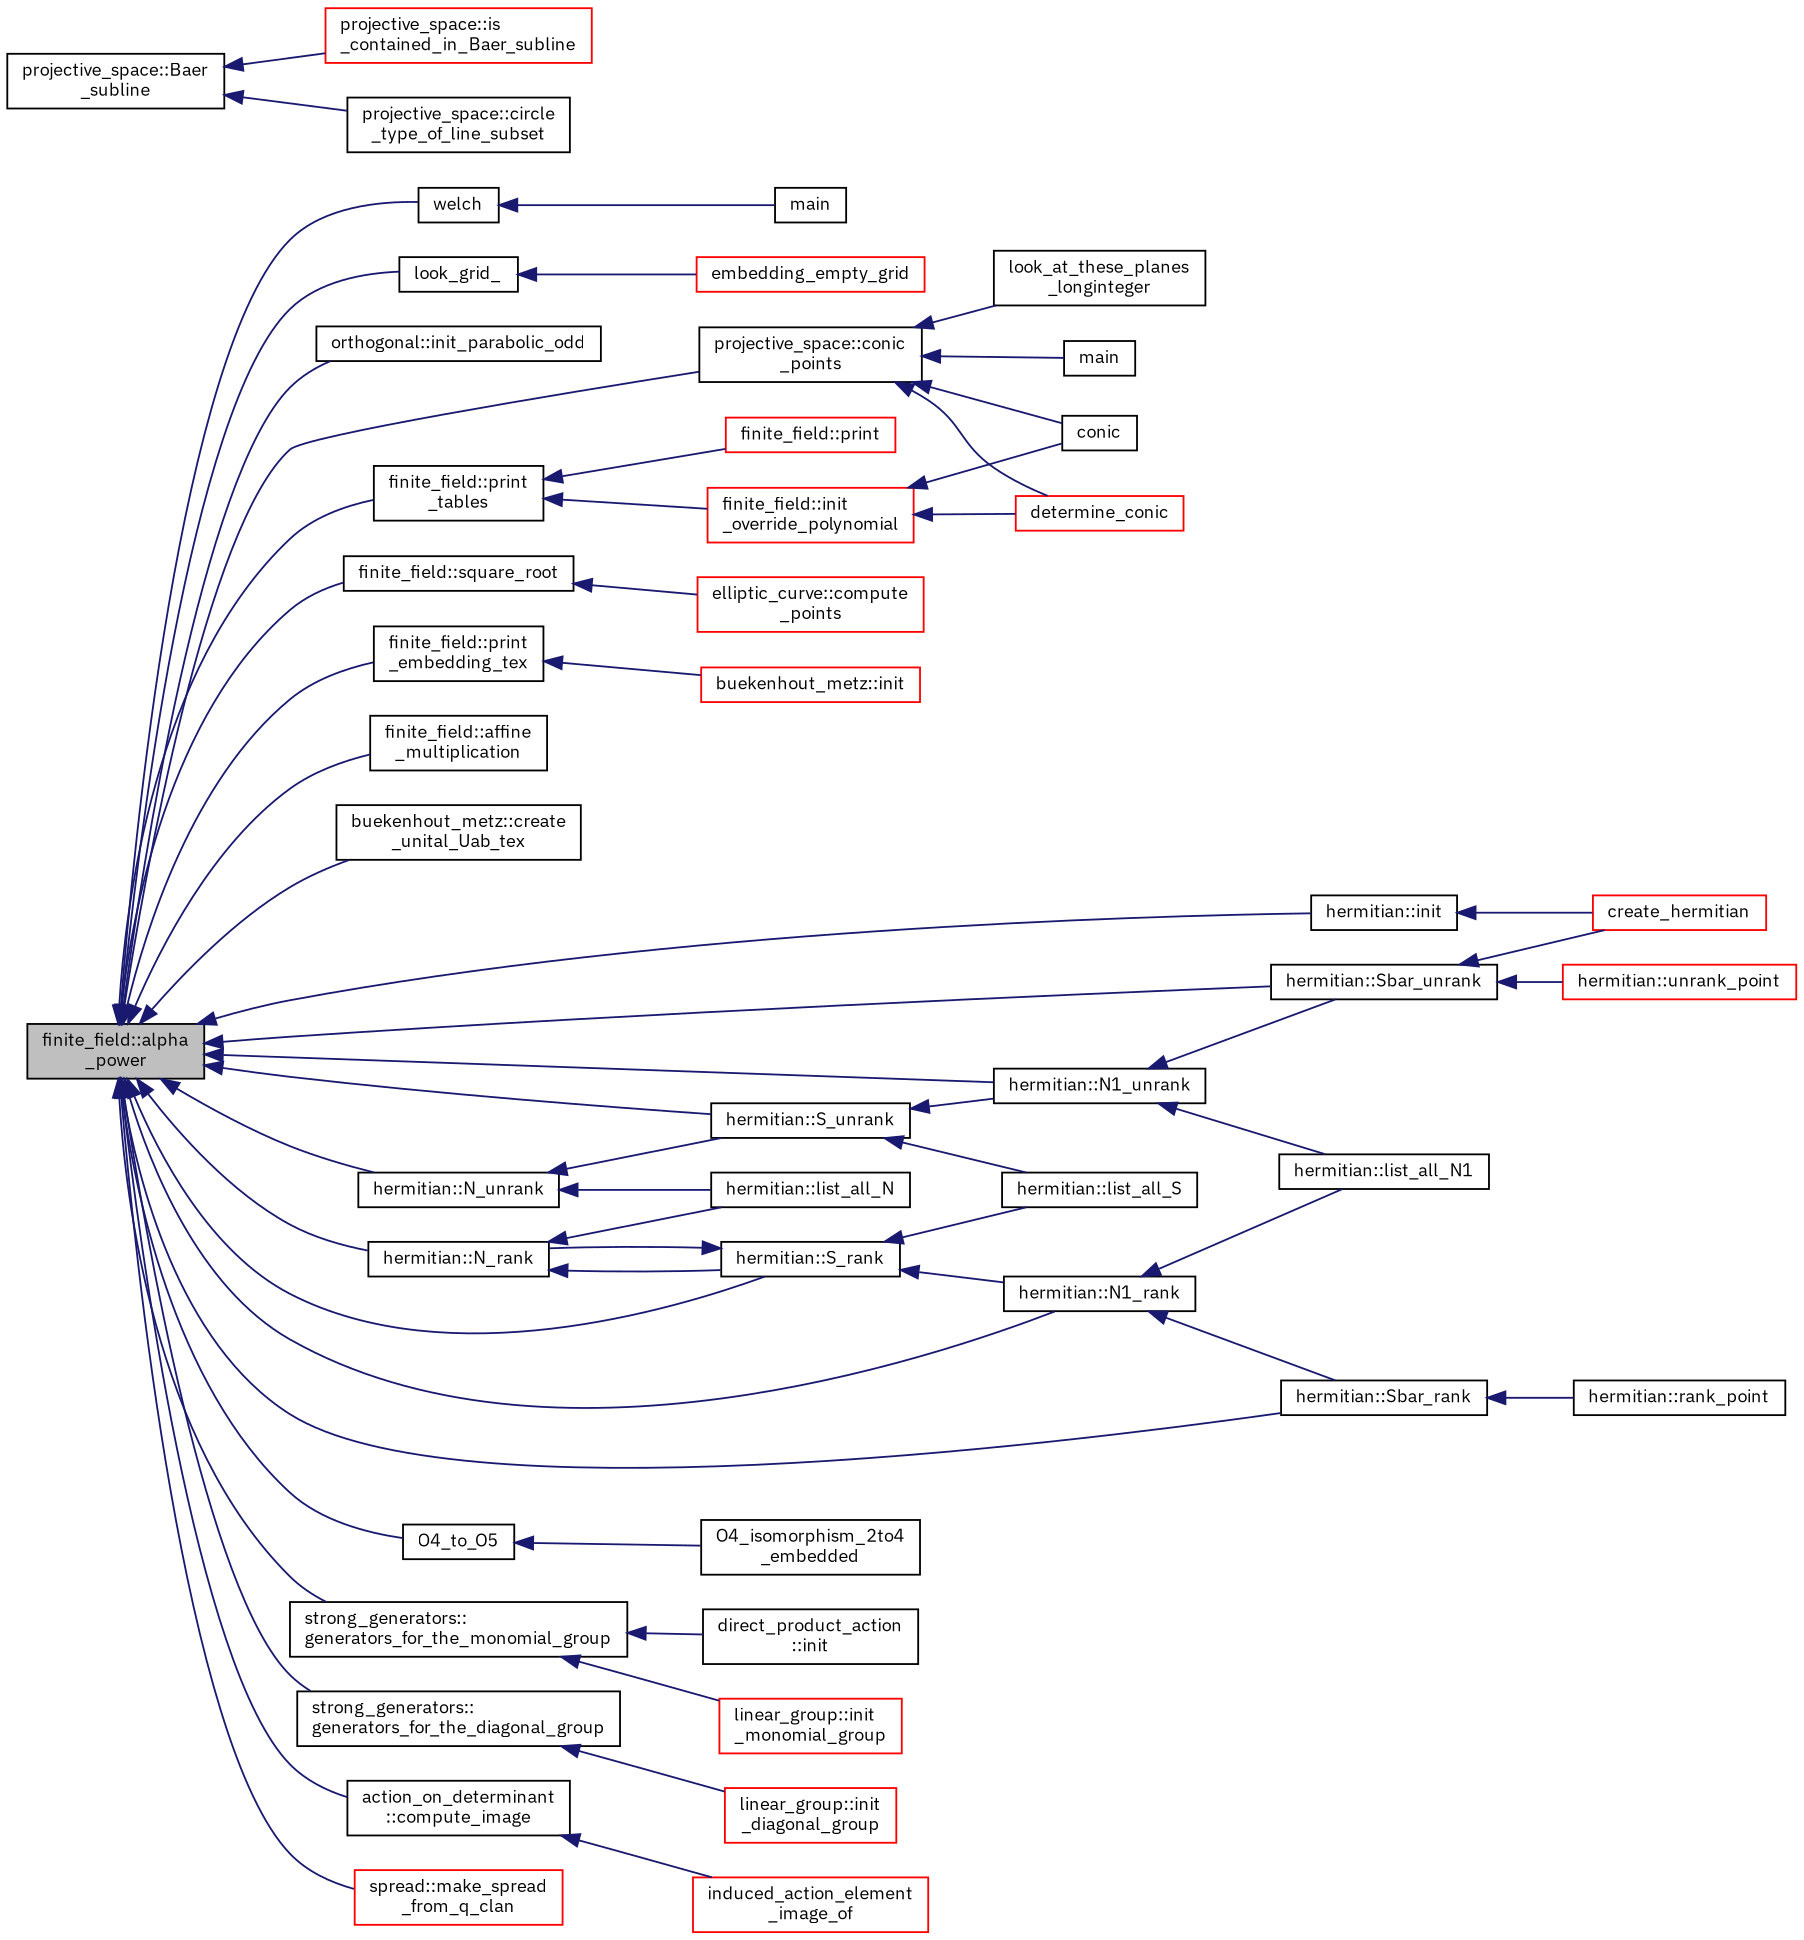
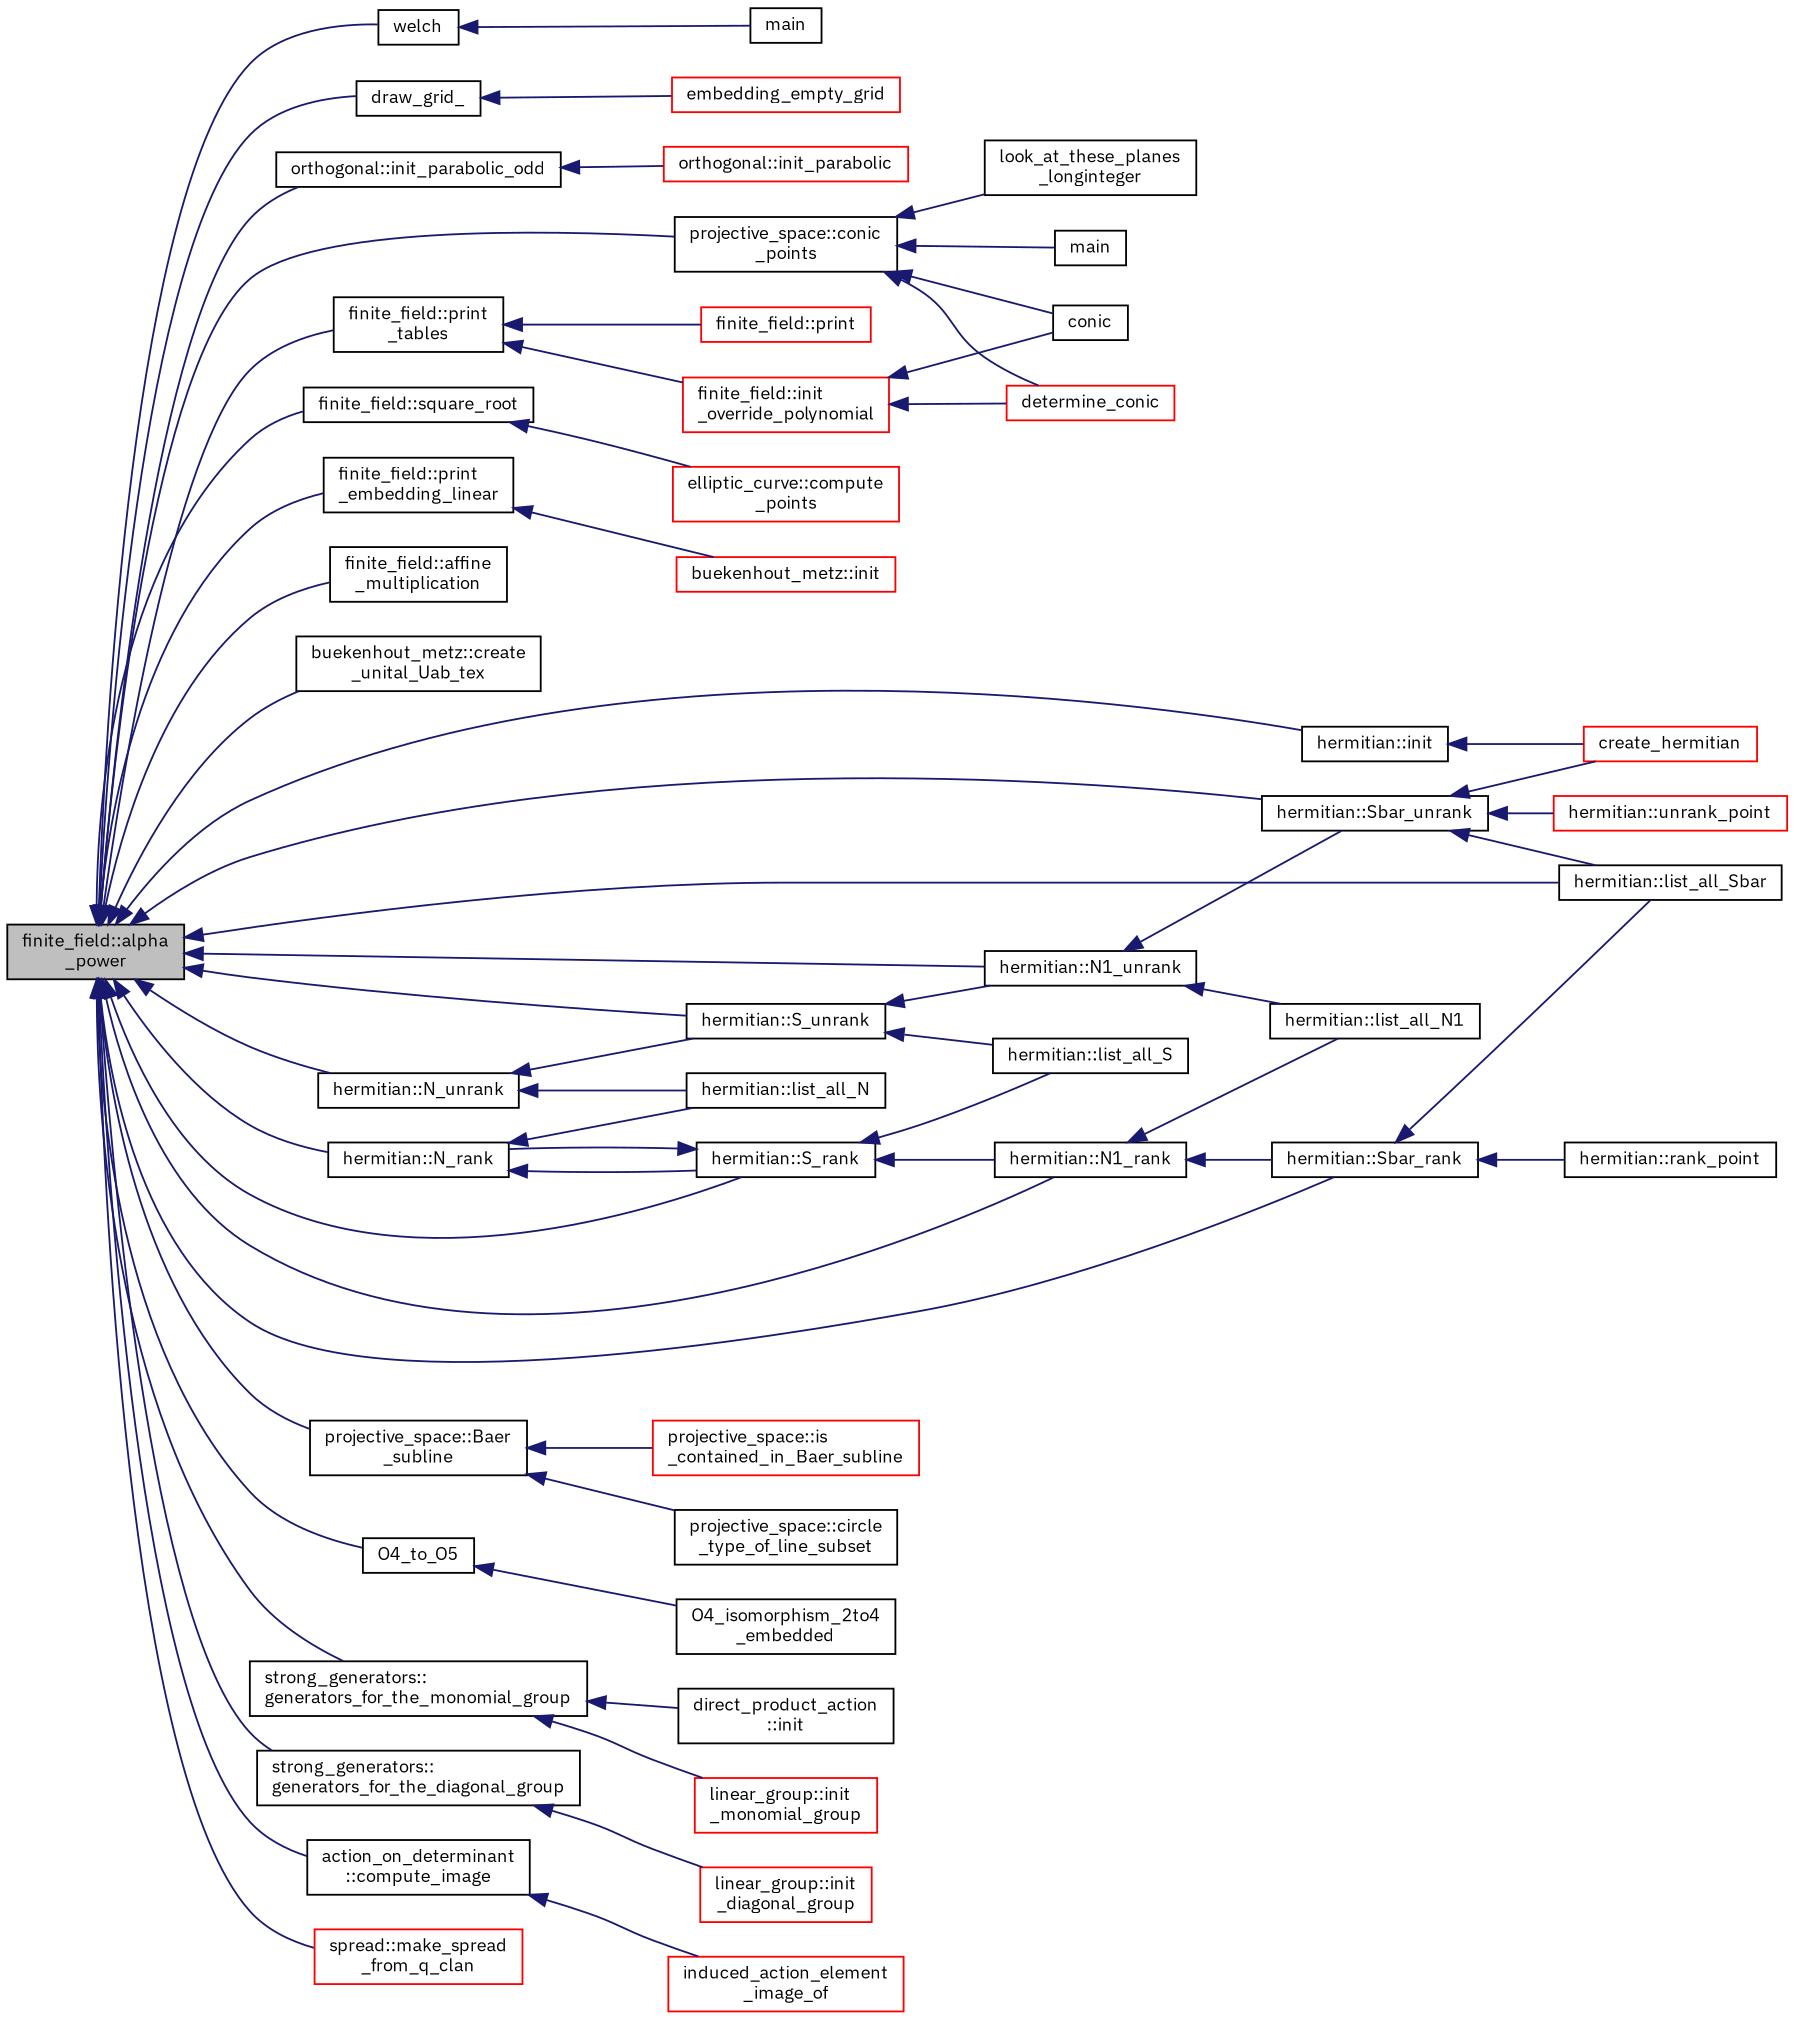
node "orthogonal::init_parabolic": added
node "look_grid_": label "look_grid_" -> "draw_grid_"
node "finite_field::print _embedding_tex": label "finite_field::print _embedding_tex" -> "finite_field::print _embedding_linear"
node "hermitian::list_all_Sbar": added
edge "projective_space::Baer _subline" -> "finite_field::alpha _power": added
